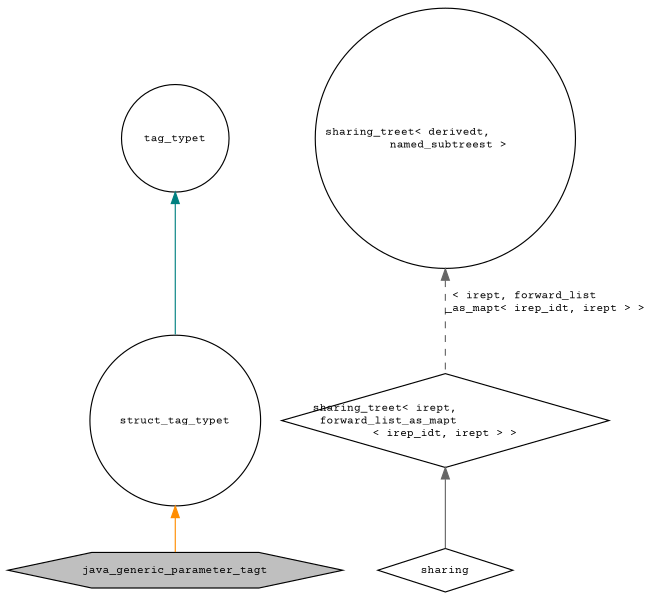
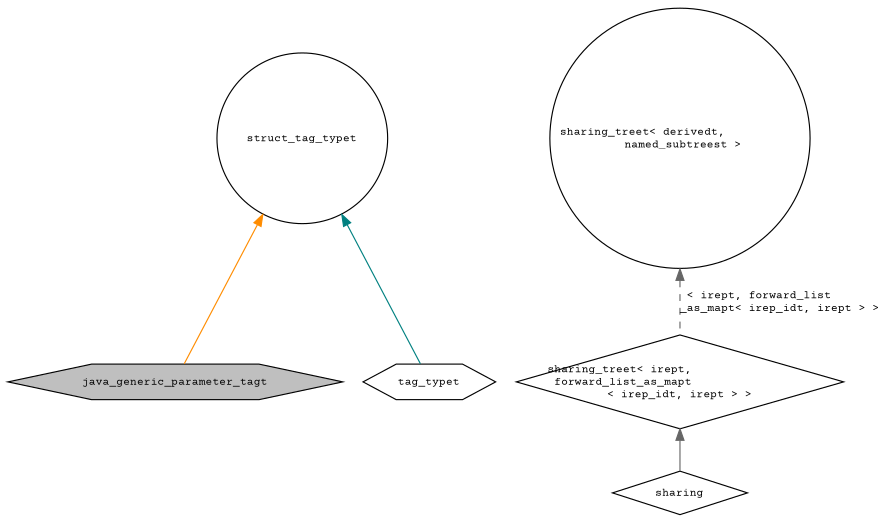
node "tag_typet": shape circle -> hexagon
edge "struct_tag_typet" -> "tag_typet": reversed
